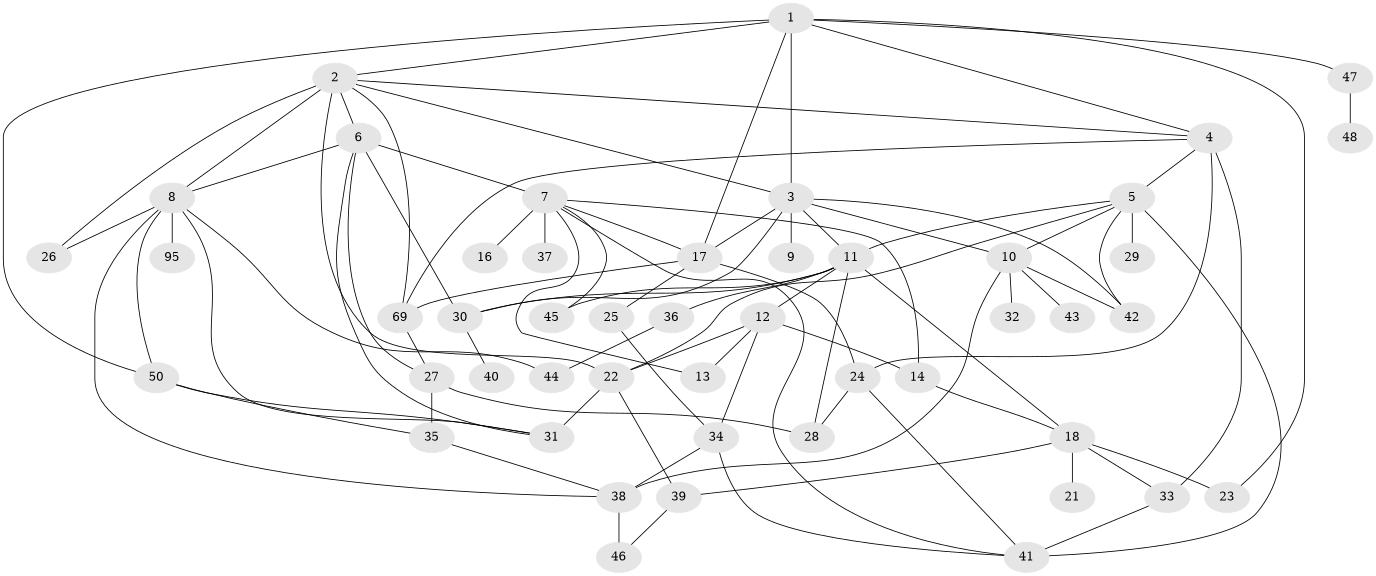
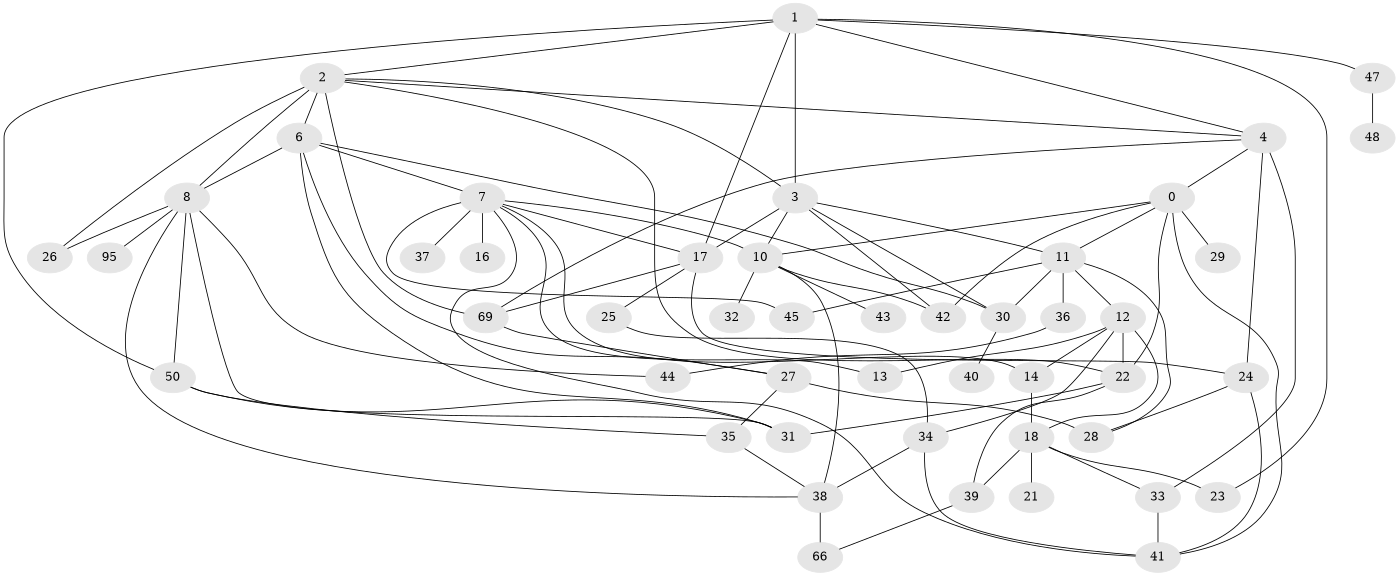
node "5": label "5" -> "0"
edge "7" -- "10": added
node "9": removed
edge "11" -- "18": now "12" -- "18"
node "46": label "46" -> "66"
